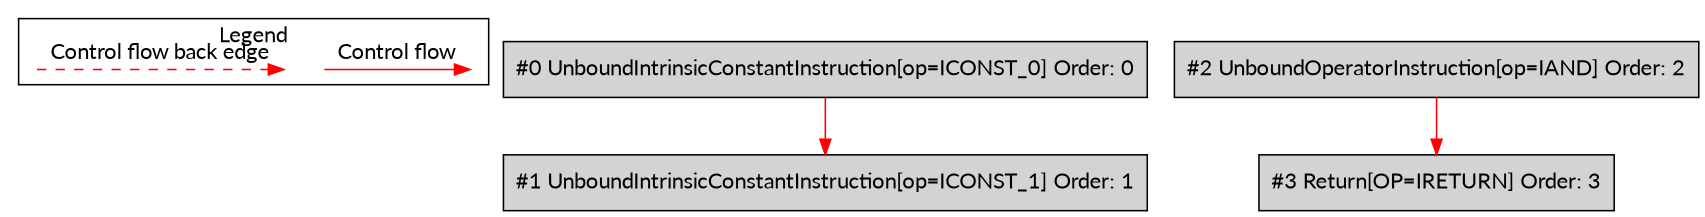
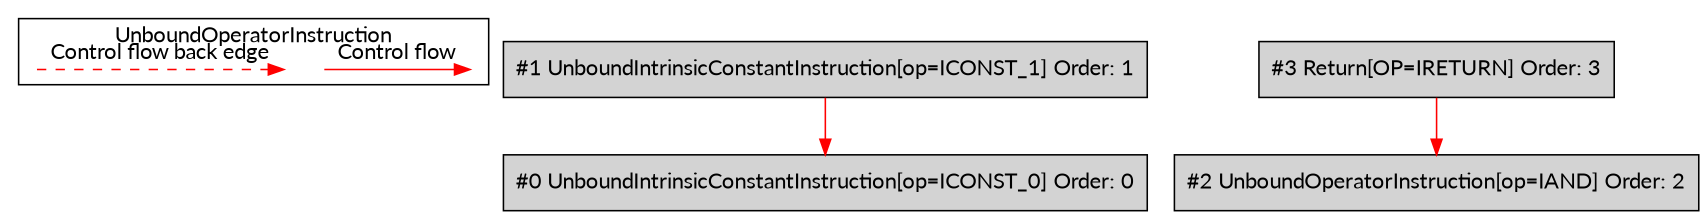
cluster "Legend": label "Legend" -> "UnboundOperatorInstruction"
edge "#0 UnboundIntrinsicConstantInstruction[op=ICONST_0] Order: 0" -> "#1 UnboundIntrinsicConstantInstruction[op=ICONST_1] Order: 1": reversed
edge "#2 UnboundOperatorInstruction[op=IAND] Order: 2" -> "#3 Return[OP=IRETURN] Order: 3": reversed
